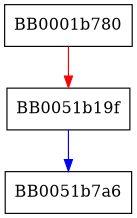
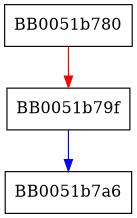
node "BB0001b780": label "BB0001b780" -> "BB0051b780"
node "BB0051b19f": label "BB0051b19f" -> "BB0051b79f"
